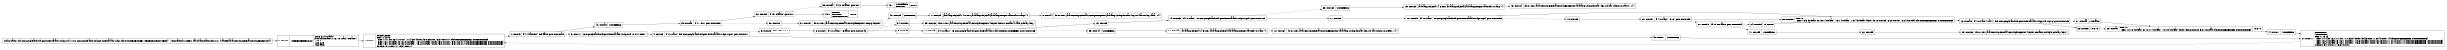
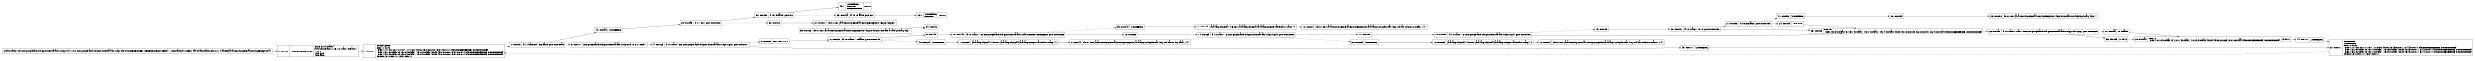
node "45: ?": text "ENTER" -> "SYNTHETIC"
edge "34: 0x00bc" -> "35: 0x00c3": reversed
